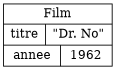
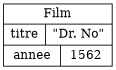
node "Film": text "1962" -> "1562"
